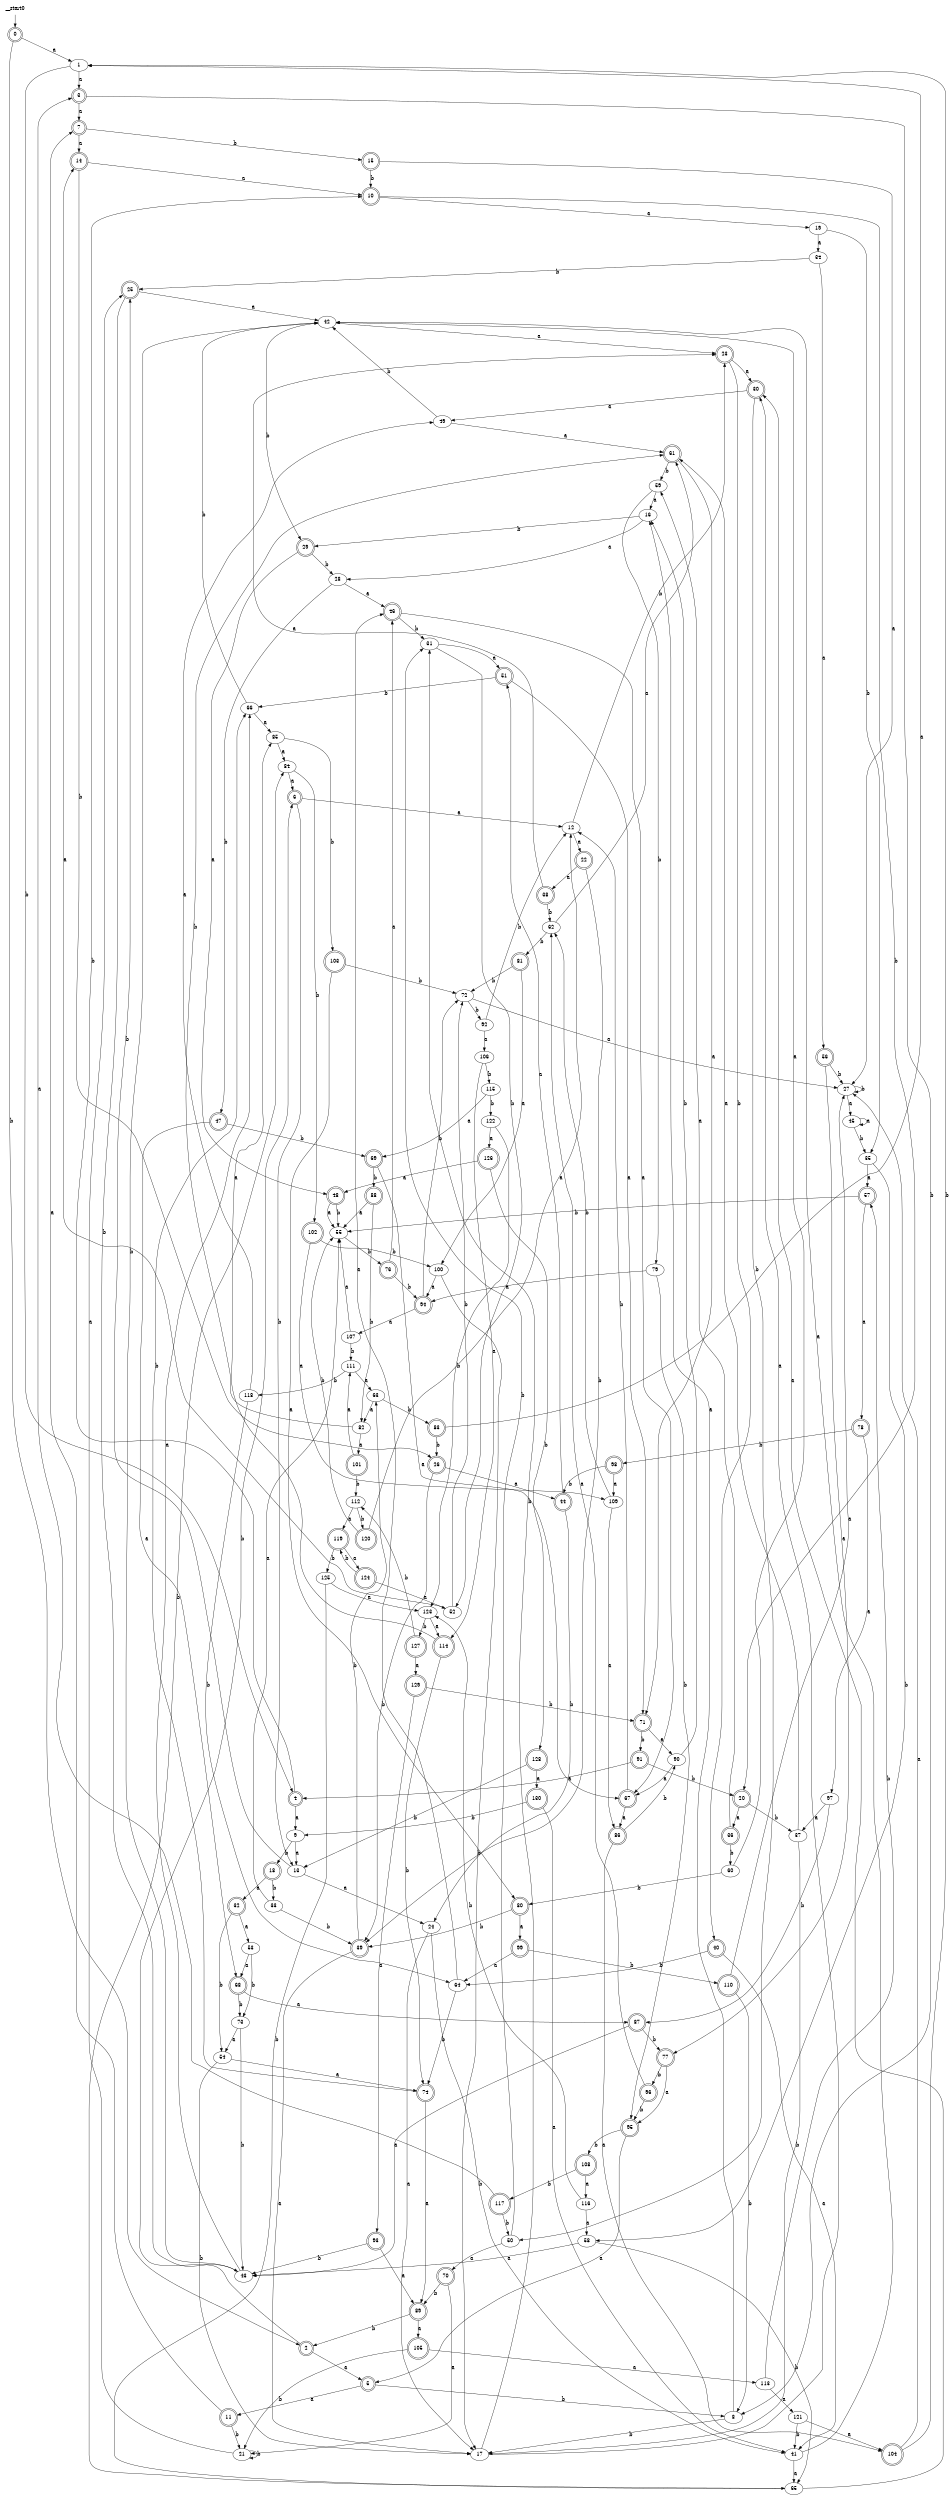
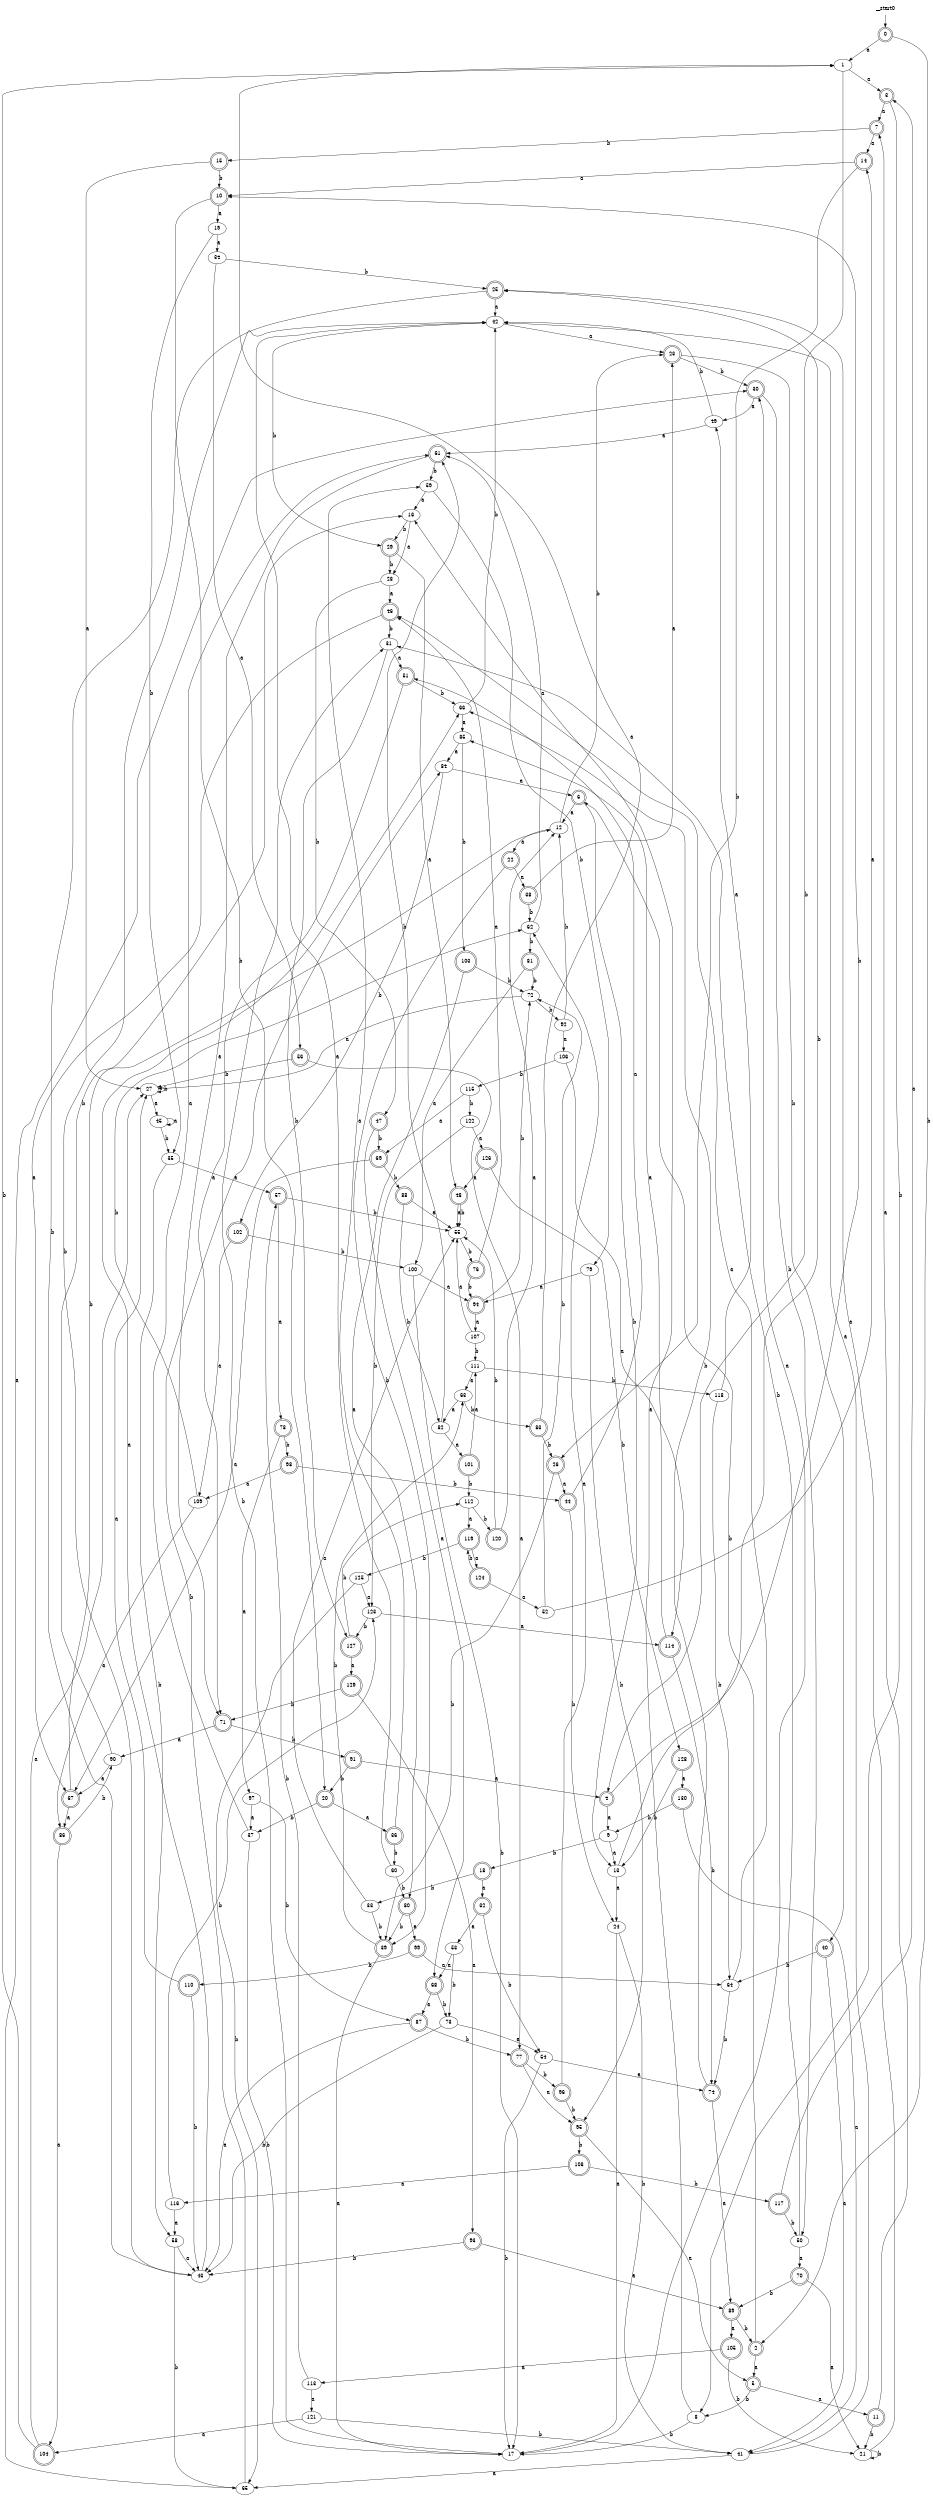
edge "23" -> "30": label "a" -> "b"
edge "31" -> "52": now "31" -> "127"
edge "110" -> "8": now "110" -> "43"
